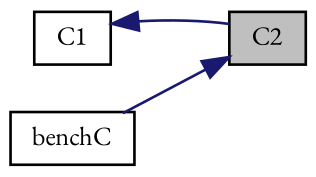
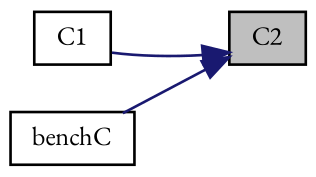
edge "C2" -> "C1": reversed
